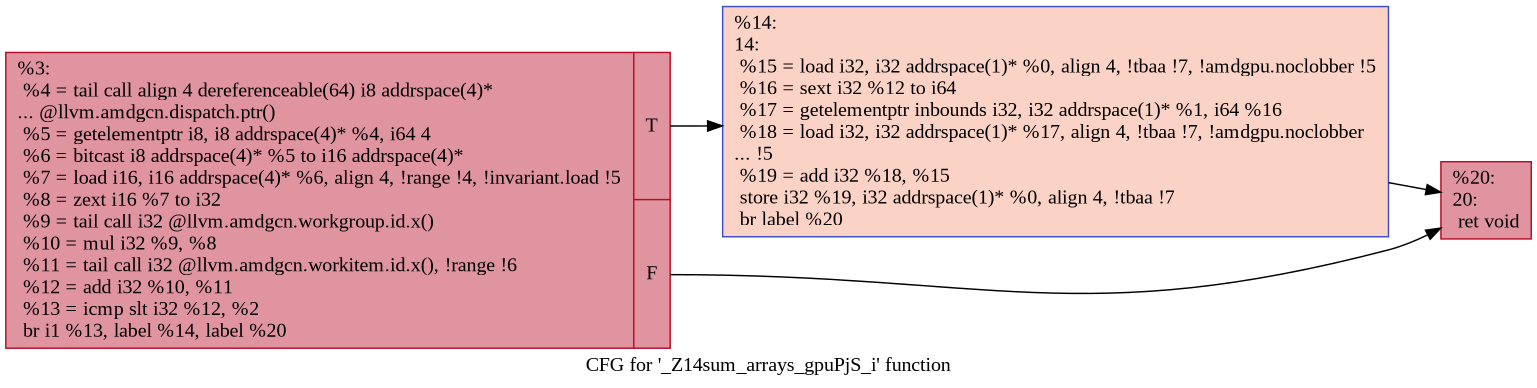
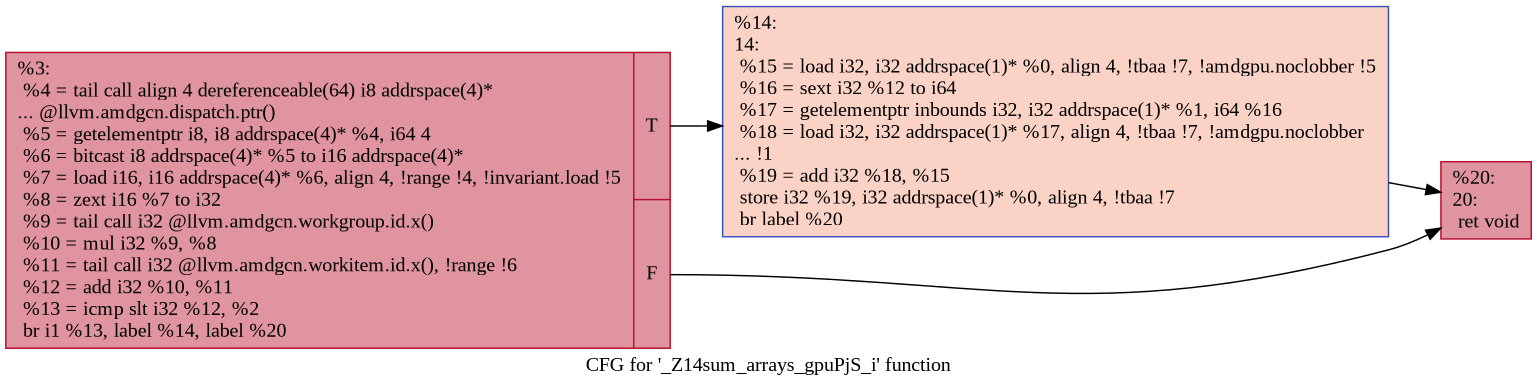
node "%14:": text "... !5" -> "... !1"
